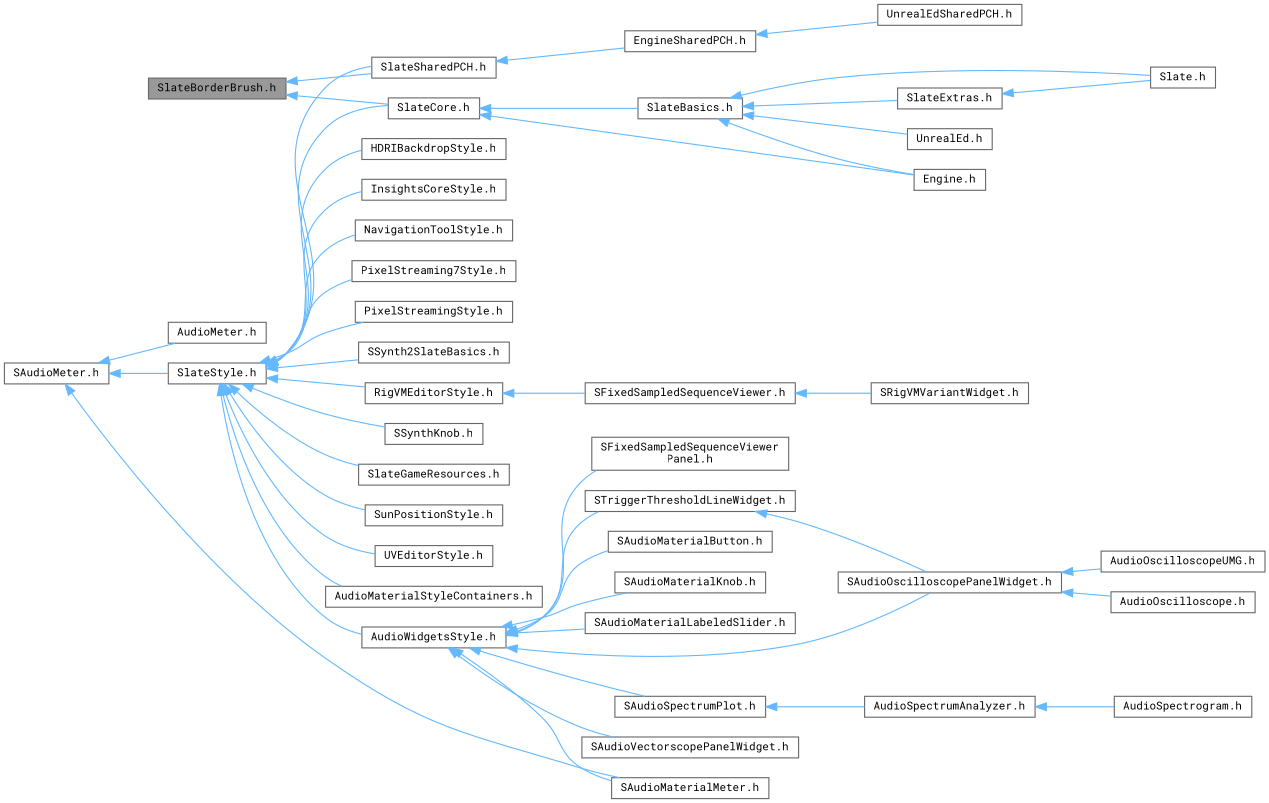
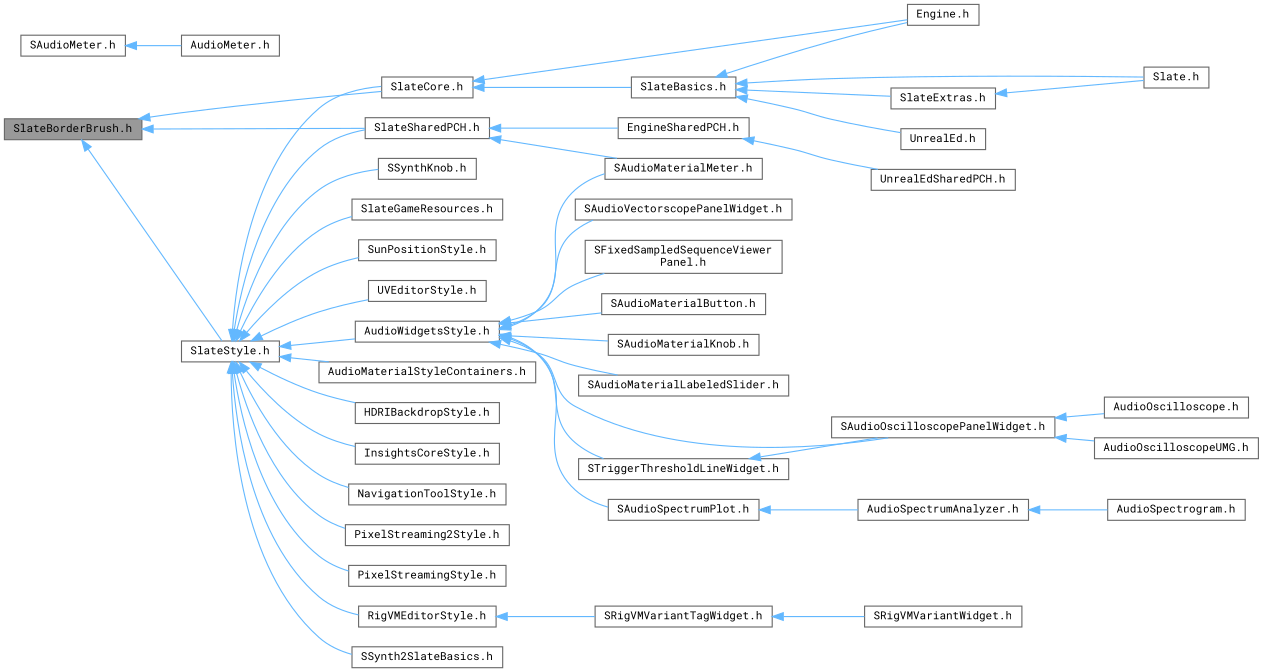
node "PixelStreaming7Style.h": label "PixelStreaming7Style.h" -> "PixelStreaming2Style.h"
edge "SlateStyle.h" -> "SAudioMeter.h": now "SlateStyle.h" -> "SlateBorderBrush.h"
node "SFixedSampledSequenceViewer.h": label "SFixedSampledSequenceViewer.h" -> "SRigVMVariantTagWidget.h"
edge "SAudioMaterialMeter.h" -> "SAudioMeter.h": now "SAudioMaterialMeter.h" -> "SlateSharedPCH.h"
